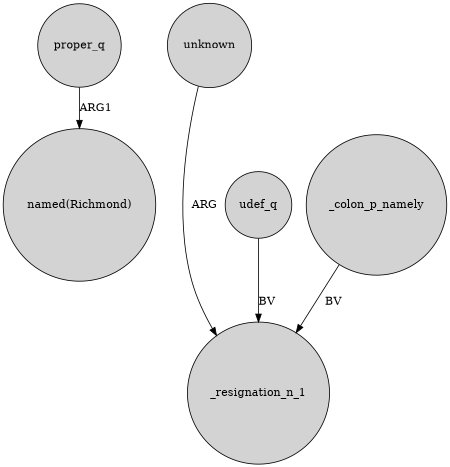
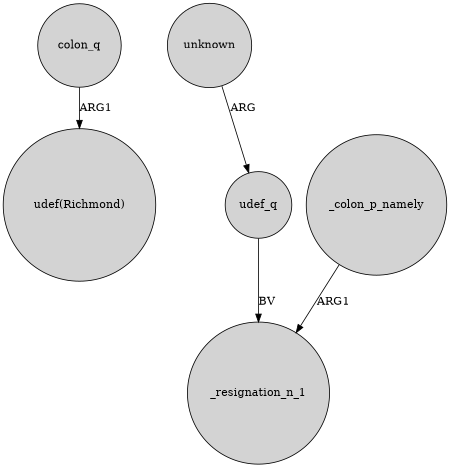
node "proper_q": label "proper_q" -> "colon_q"
node "named(Richmond)": label "named(Richmond)" -> "udef(Richmond)"
edge "unknown" -> "_resignation_n_1": now "unknown" -> "udef_q"
edge "_colon_p_namely" -> "_resignation_n_1": label "BV" -> "ARG1"
